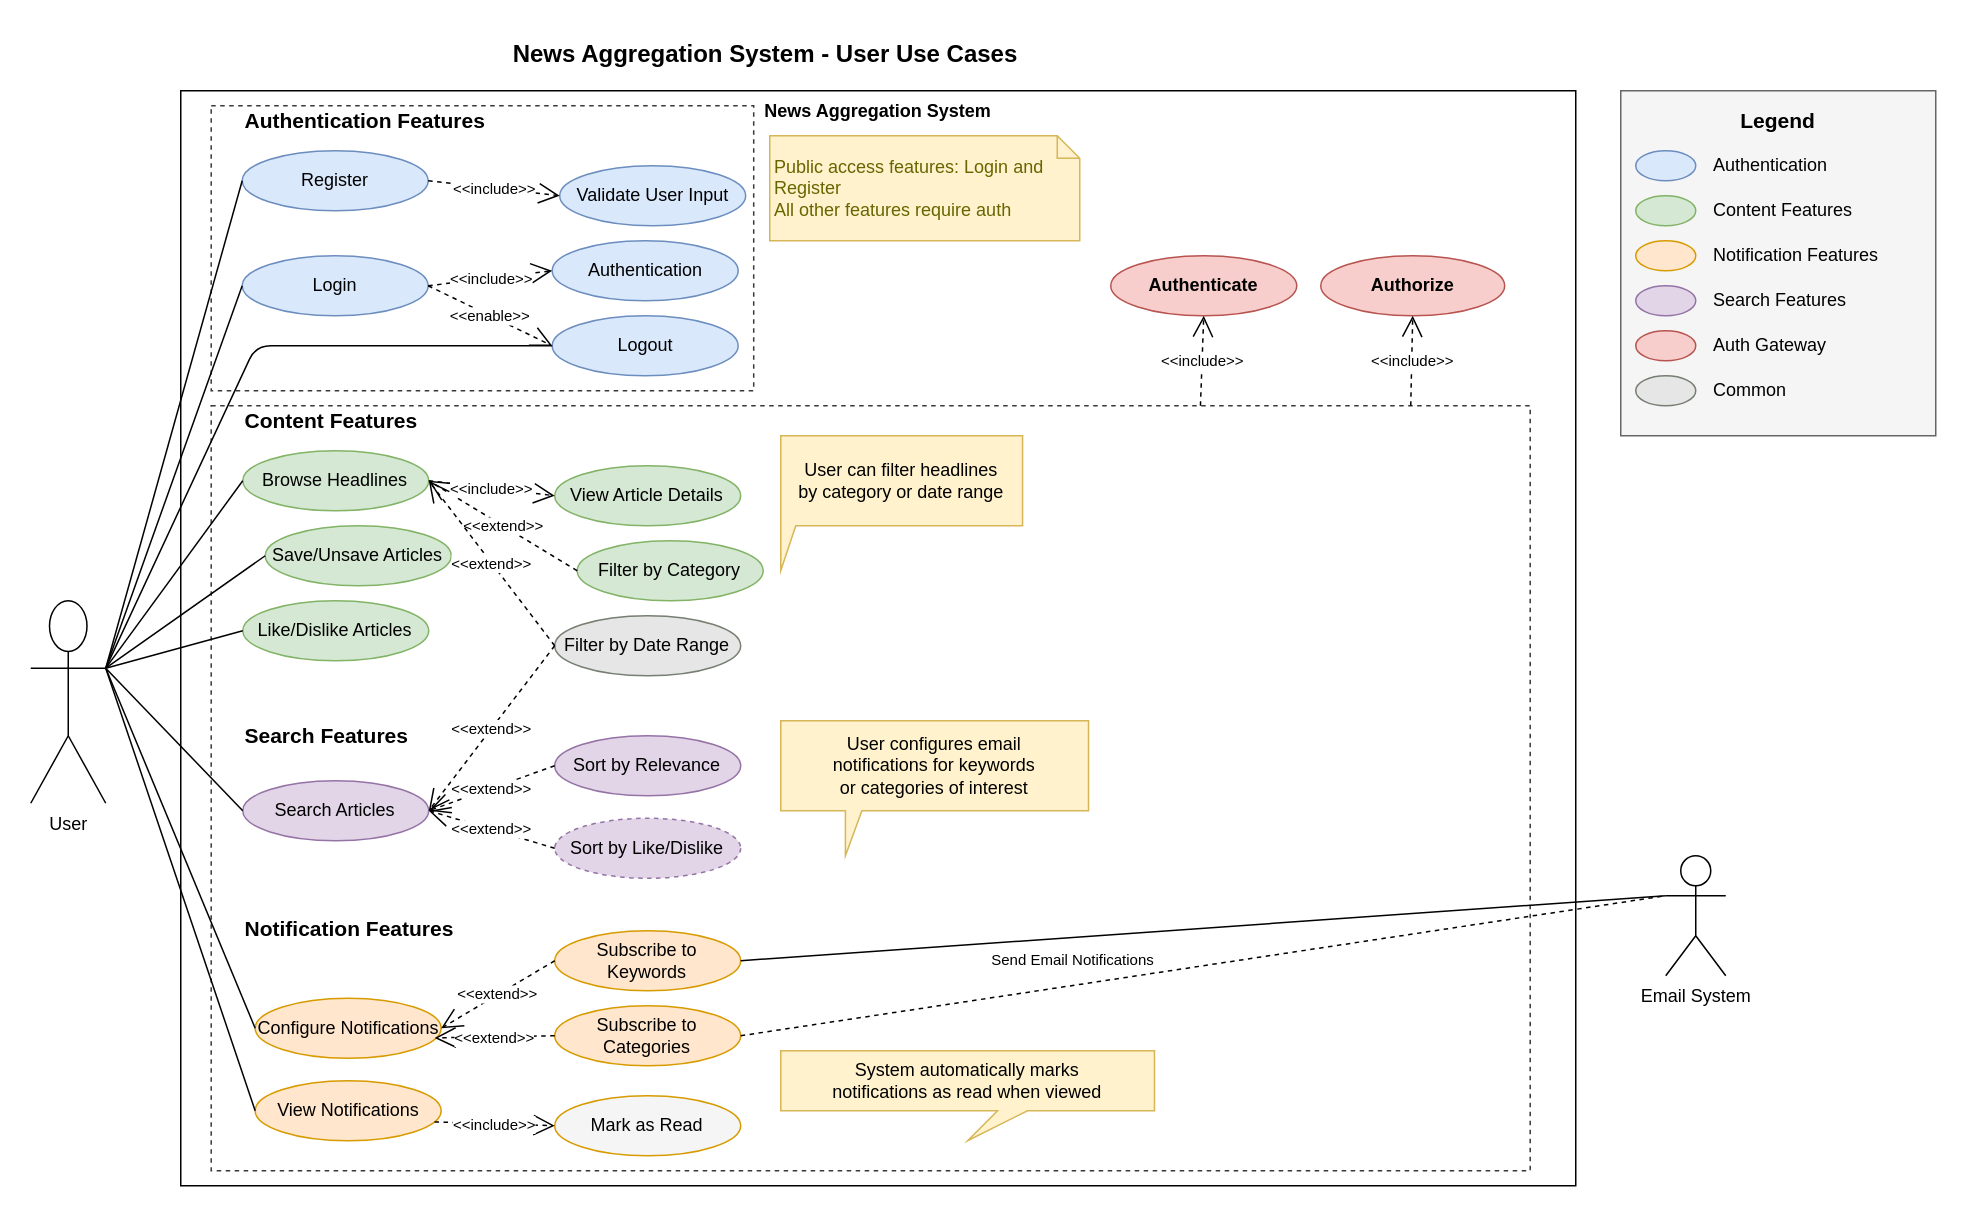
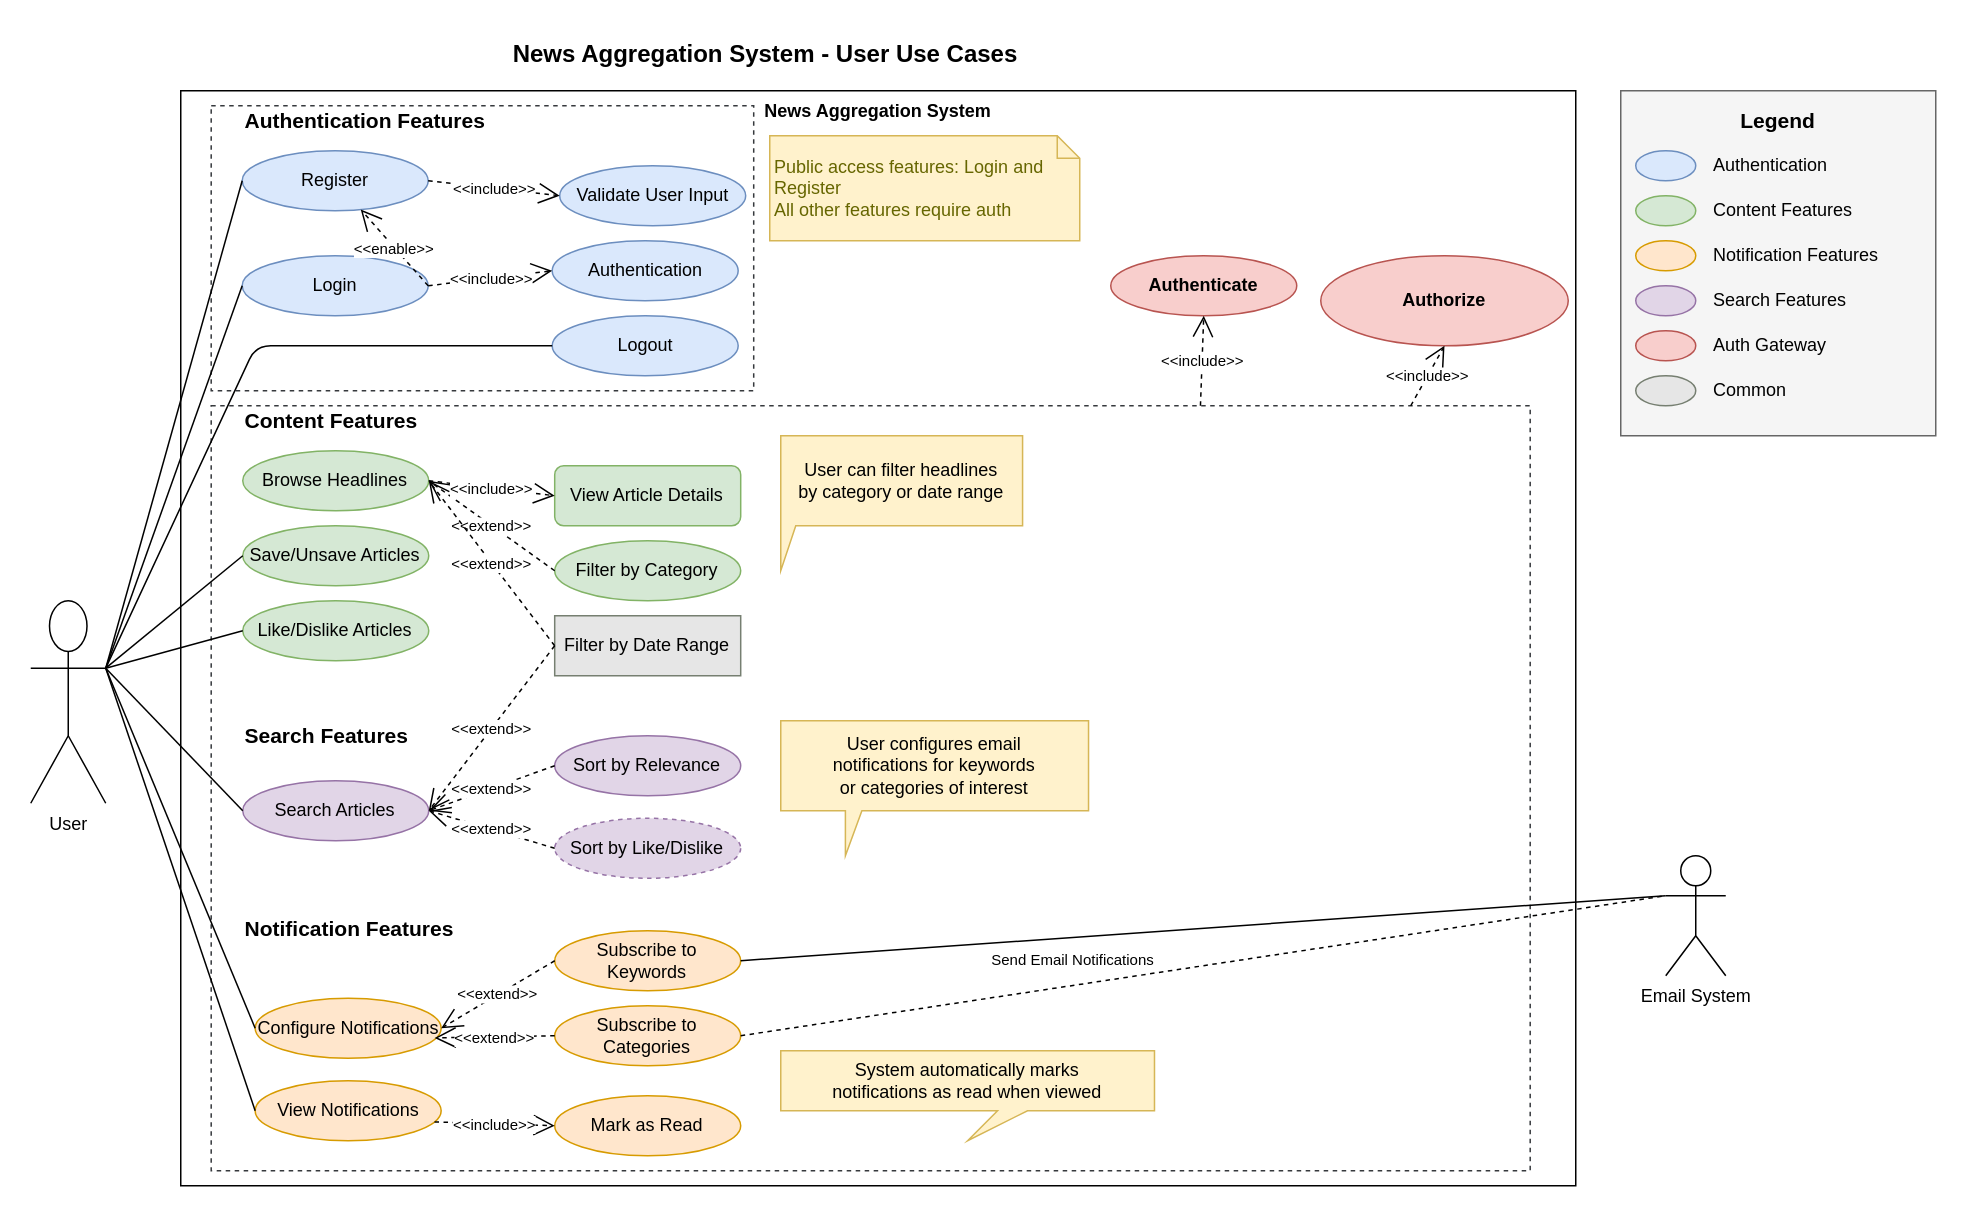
node "Authorize": size 184x60 -> 248x90
edge "Login" -> "Logout": now "Login" -> "Register"
node "View Article Details": shape ellipse -> rounded rectangle
node "Save/Unsave Articles": moved (358, 556) -> (336, 556)
edge "Browse Headlines" -- "User": removed
node "Filter by Category": moved (670, 571) -> (648, 571)
node "Filter by Date Range": shape ellipse -> rectangle
node "Mark as Read": fillcolor #f5f5f5 -> #ffe6cc
